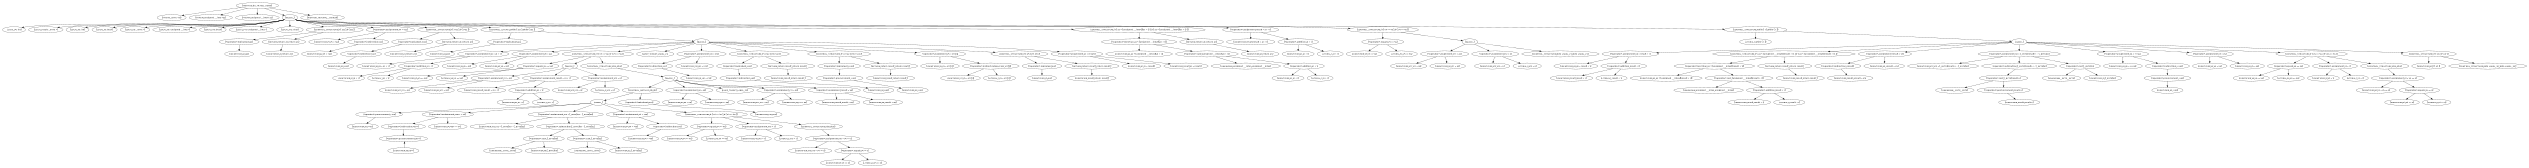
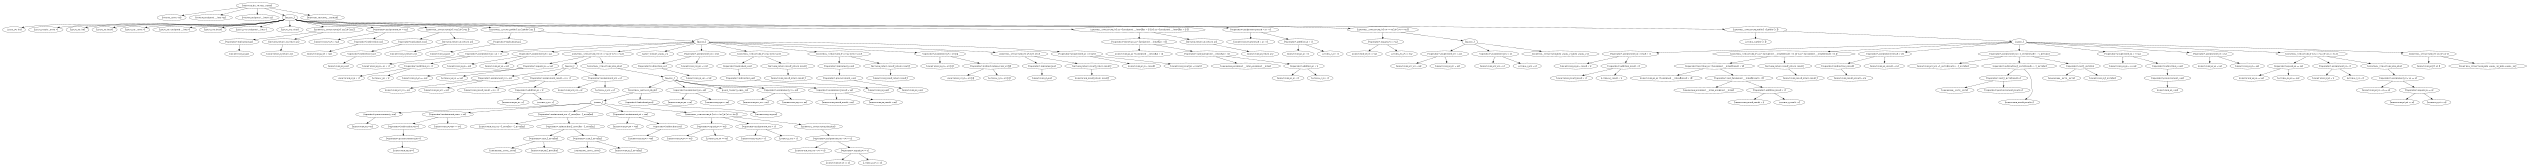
edge "(<operator>.postIncrement,result++)" -> "(IDENTIFIER,result,result++)": now "(<operator>.subtraction,(_BYTE)result++ - (_BYTE)a1)" -> "(IDENTIFIER,result,result++)"
edge "(IDENTIFIER,v8,v8++)" -> "(<operator>.postIncrement,v8++)": reversed
